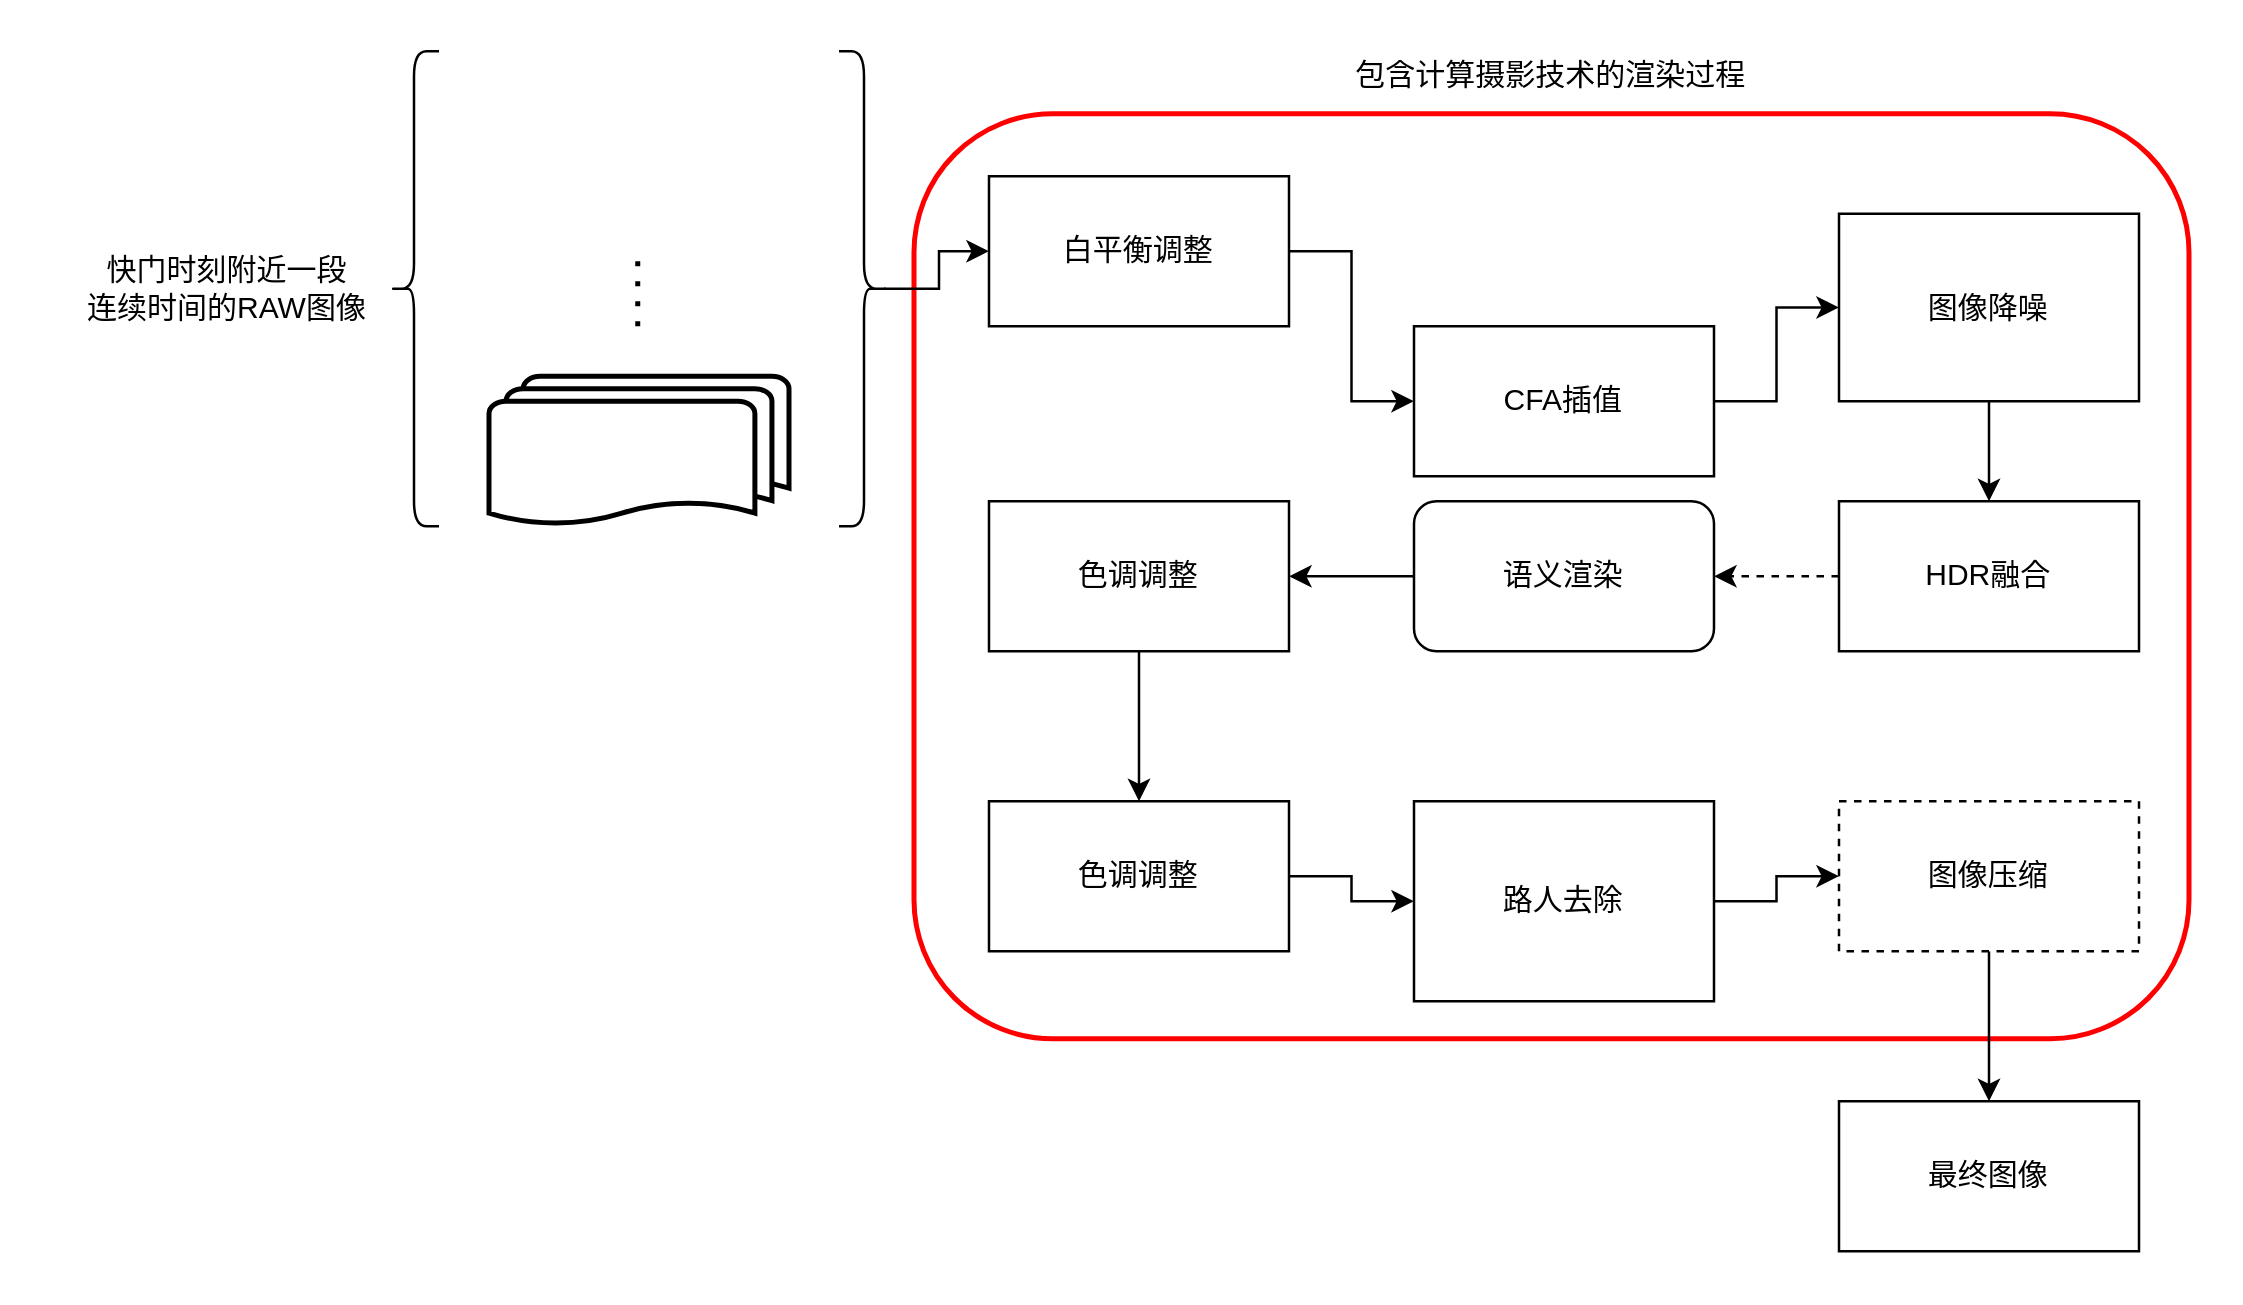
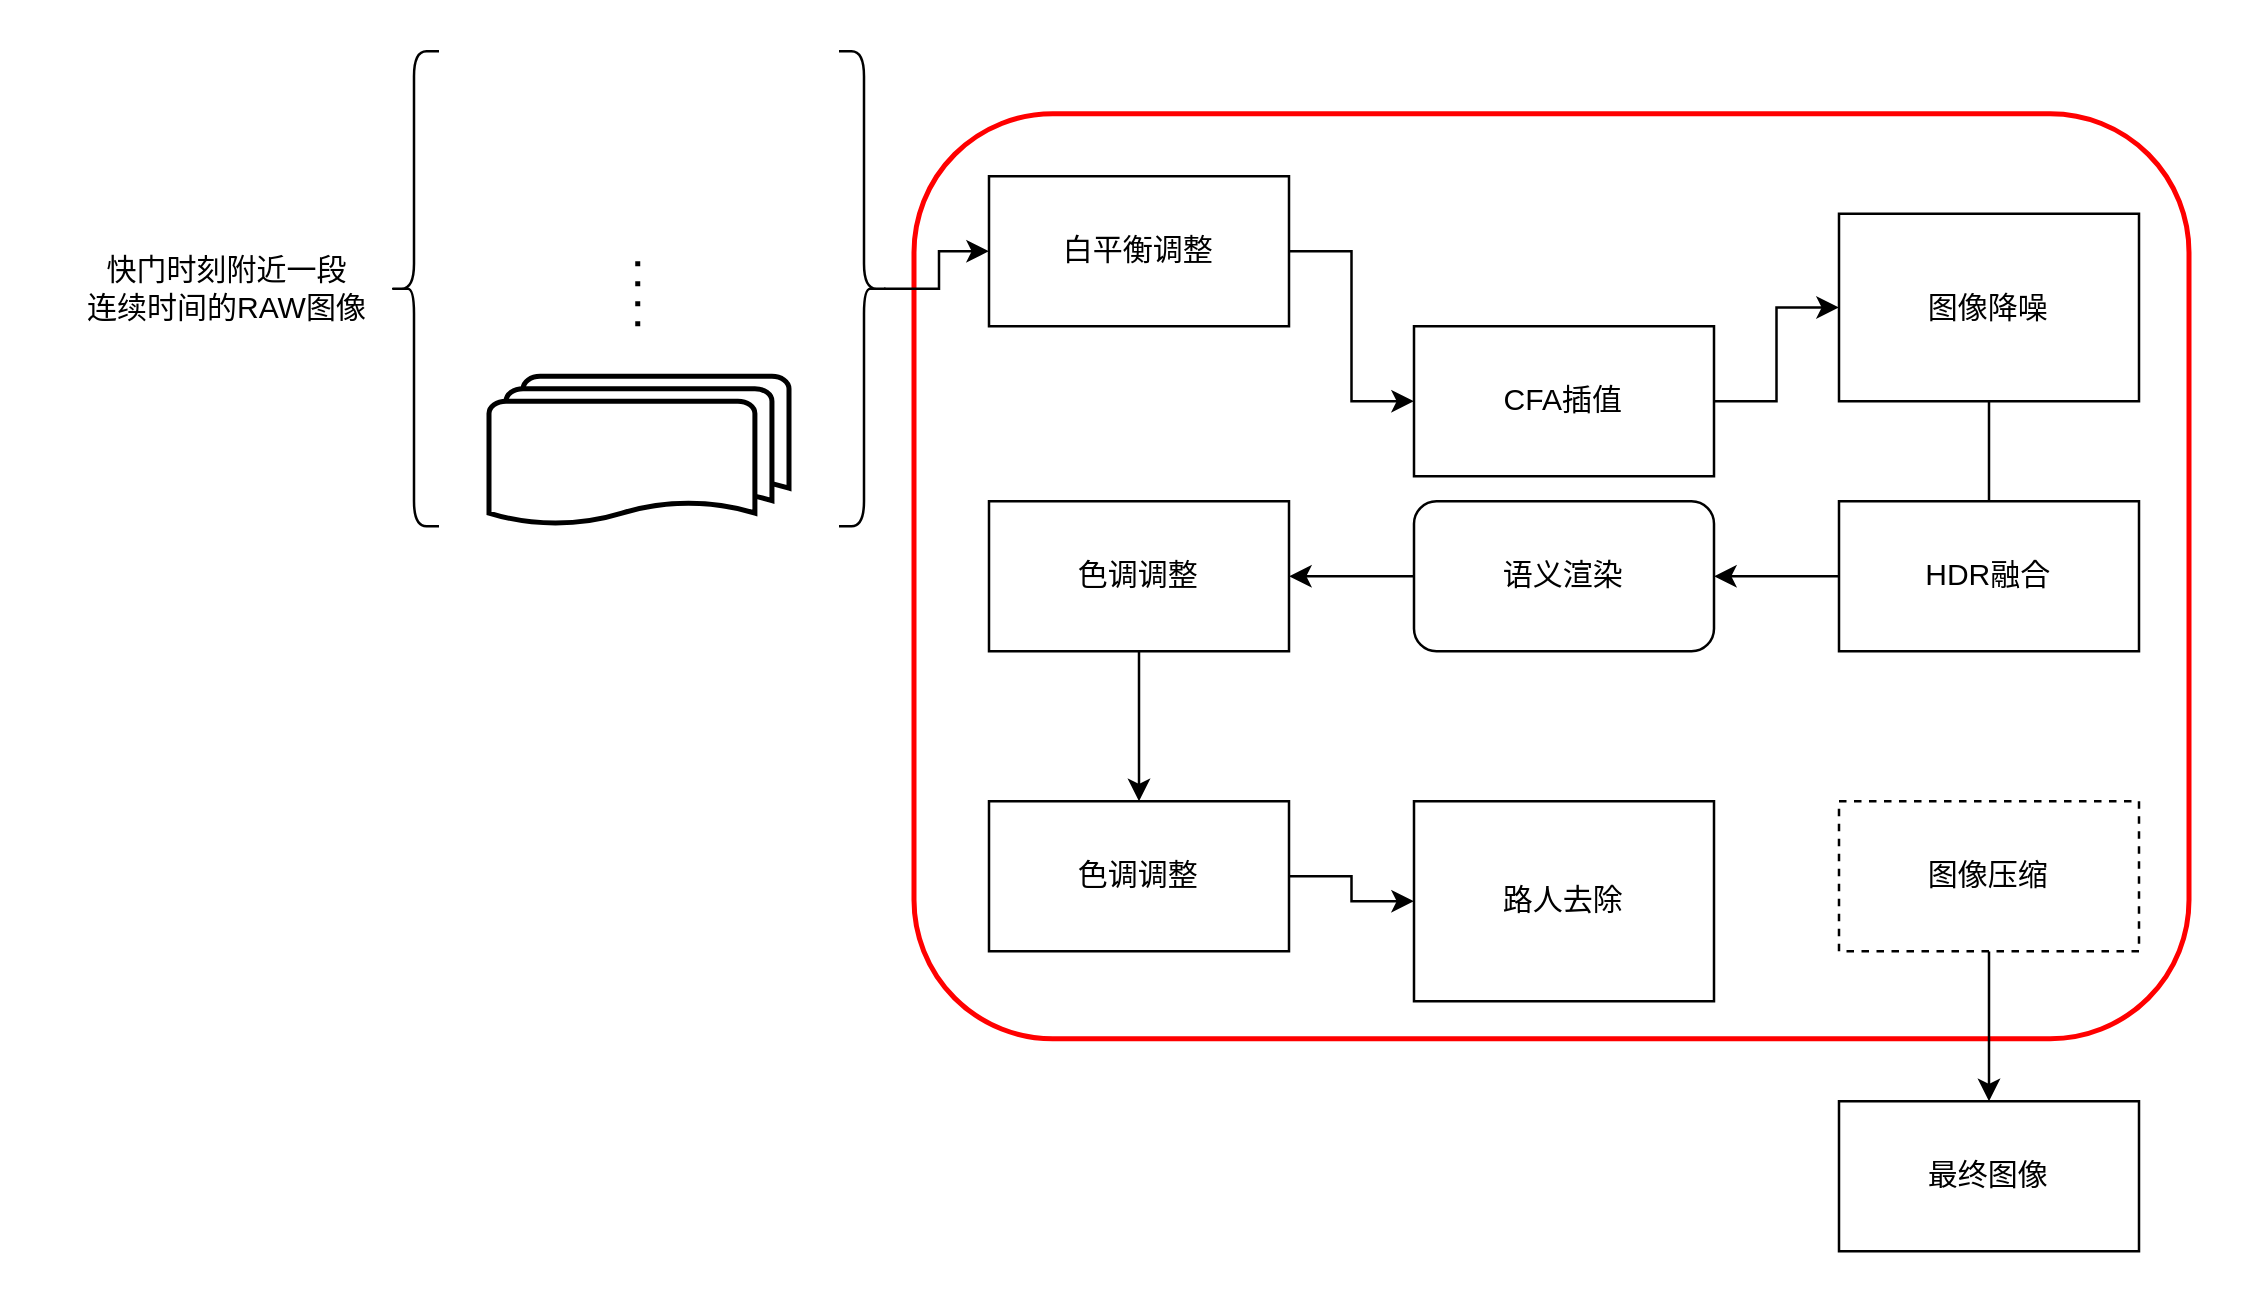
node "包含计算摄影技术的渲染过程": removed
edge "图像降噪" -> "HDR融合": arrowhead classic -> none
edge "HDR融合" -> "语义渲染": style dashed -> solid
edge "路人去除" -> "图像压缩": removed
